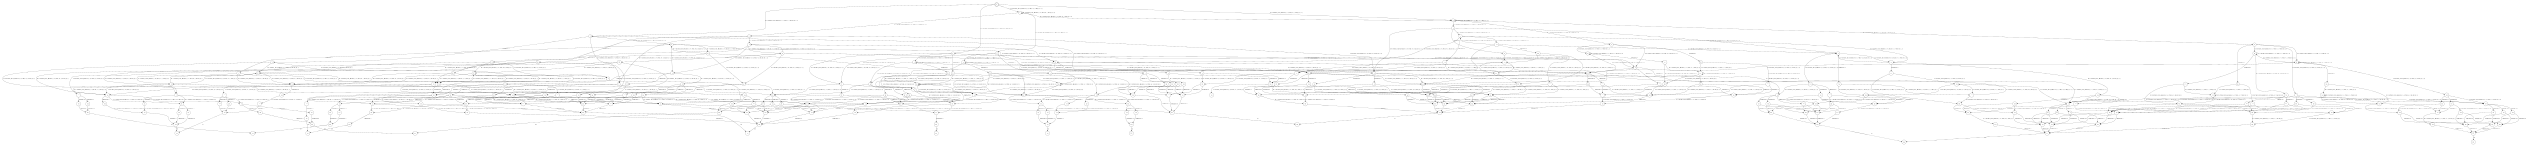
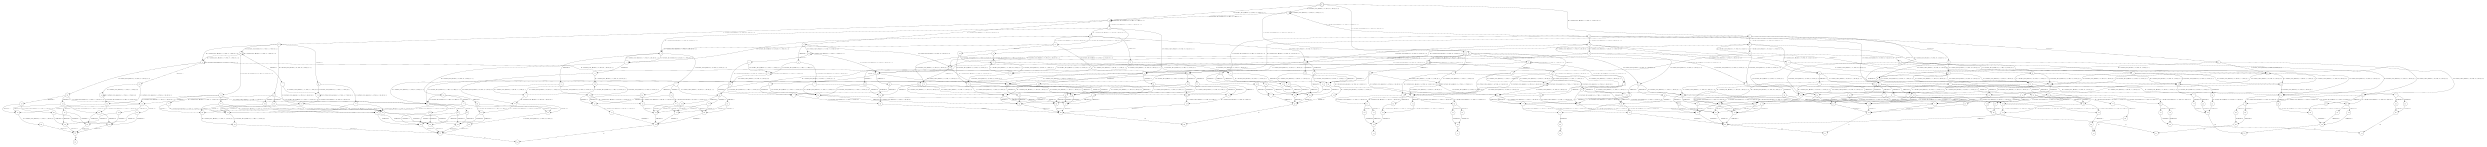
edge "157" -> "225": now "78" -> "225"
edge "217" -> "261": now "228" -> "261"
